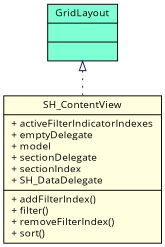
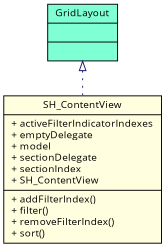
node "SH_ContentView": text "+ SH_DataDelegate" -> "+ SH_ContentView"
